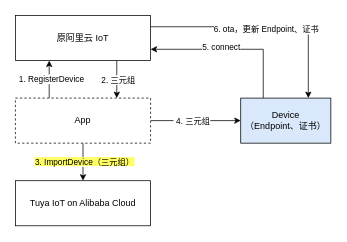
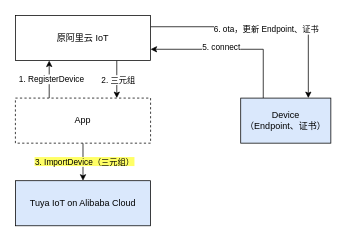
edge "App" -> "Device （Endpoint、证书）": removed, label "4. 三元组"
node "Tuya IoT on Alibaba Cloud": fillcolor #ffffff -> #dae8fc
